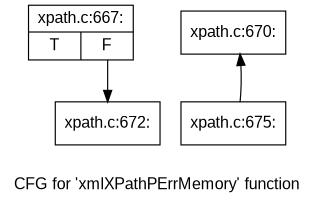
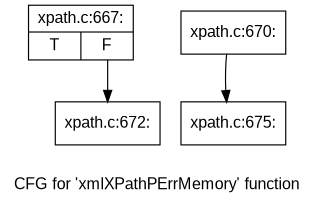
edge "xpath.c:675:" -> "xpath.c:670:": reversed
